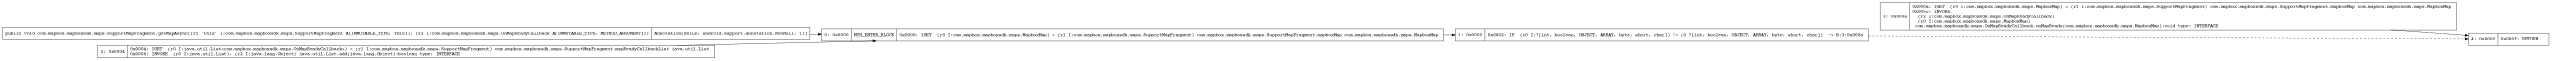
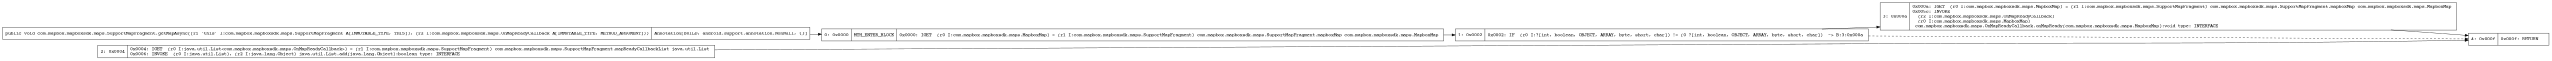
edge "1: 0x0002" -> "3: 0x000a": added
edge "2: 0x0004" -> "0: 0x0000": now "2: 0x0004" -> "4: 0x000f"
